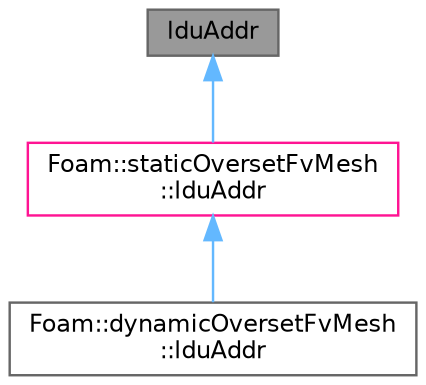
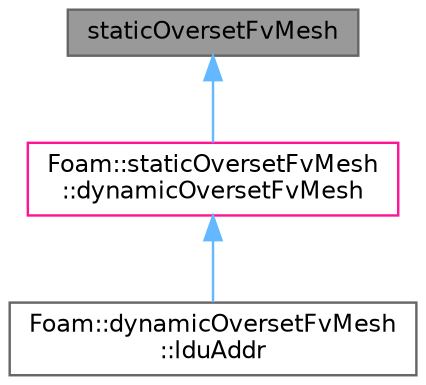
node "lduAddr": label "lduAddr" -> "staticOversetFvMesh"
node "Foam::staticOversetFvMesh ::lduAddr": label "Foam::staticOversetFvMesh ::lduAddr" -> "Foam::staticOversetFvMesh ::dynamicOversetFvMesh"
